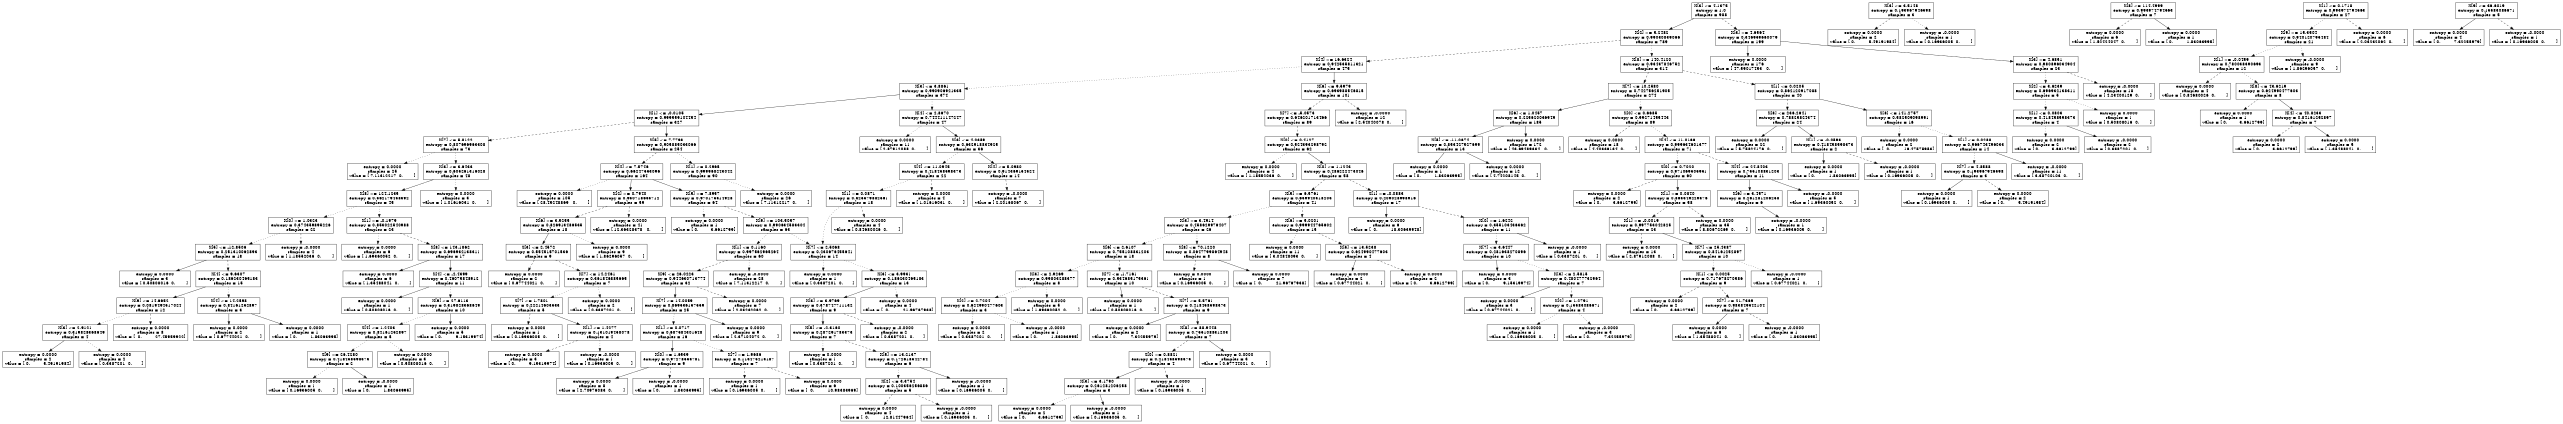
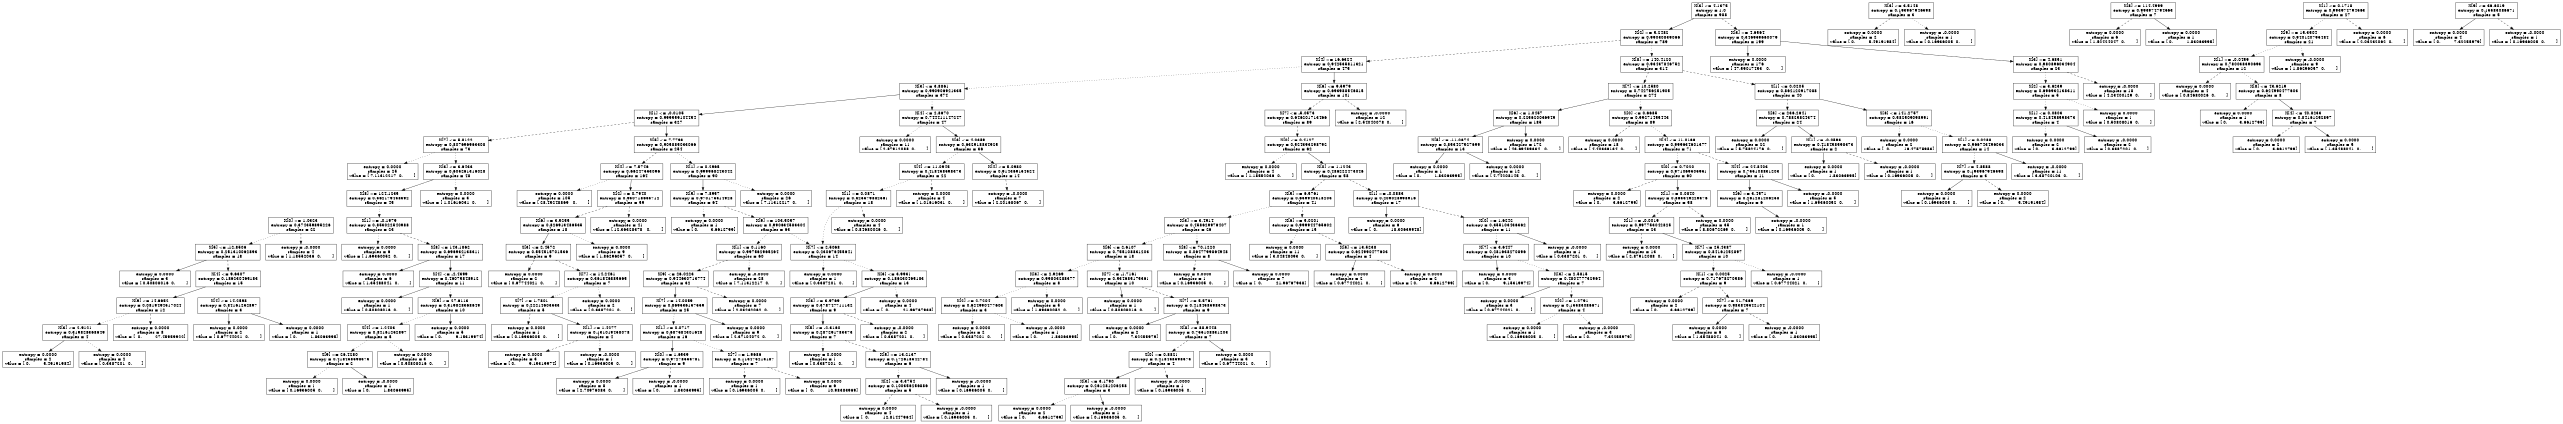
edge "X[4] <= 7.5746 entropy = 0.66247553096 samples = 164" -> "X[5] <= 7.8957 entropy = 0.970175314928 samples = 64": now "X[1] <= 0.2965 entropy = 0.999968243042 samples = 90" -> "X[5] <= 7.8957 entropy = 0.970175314928 samples = 64"
edge "X[8] <= 124.1235 entropy = 0.562179458392 samples = 45" -> "X[0] <= 1.0323 entropy = 0.374359895226 samples = 22": removed
edge "X[4] <= 9.6307 entropy = 0.186230465183 samples = 15" -> "X[4] <= 14.2598 entropy = 0.84161252897 samples = 3": removed
